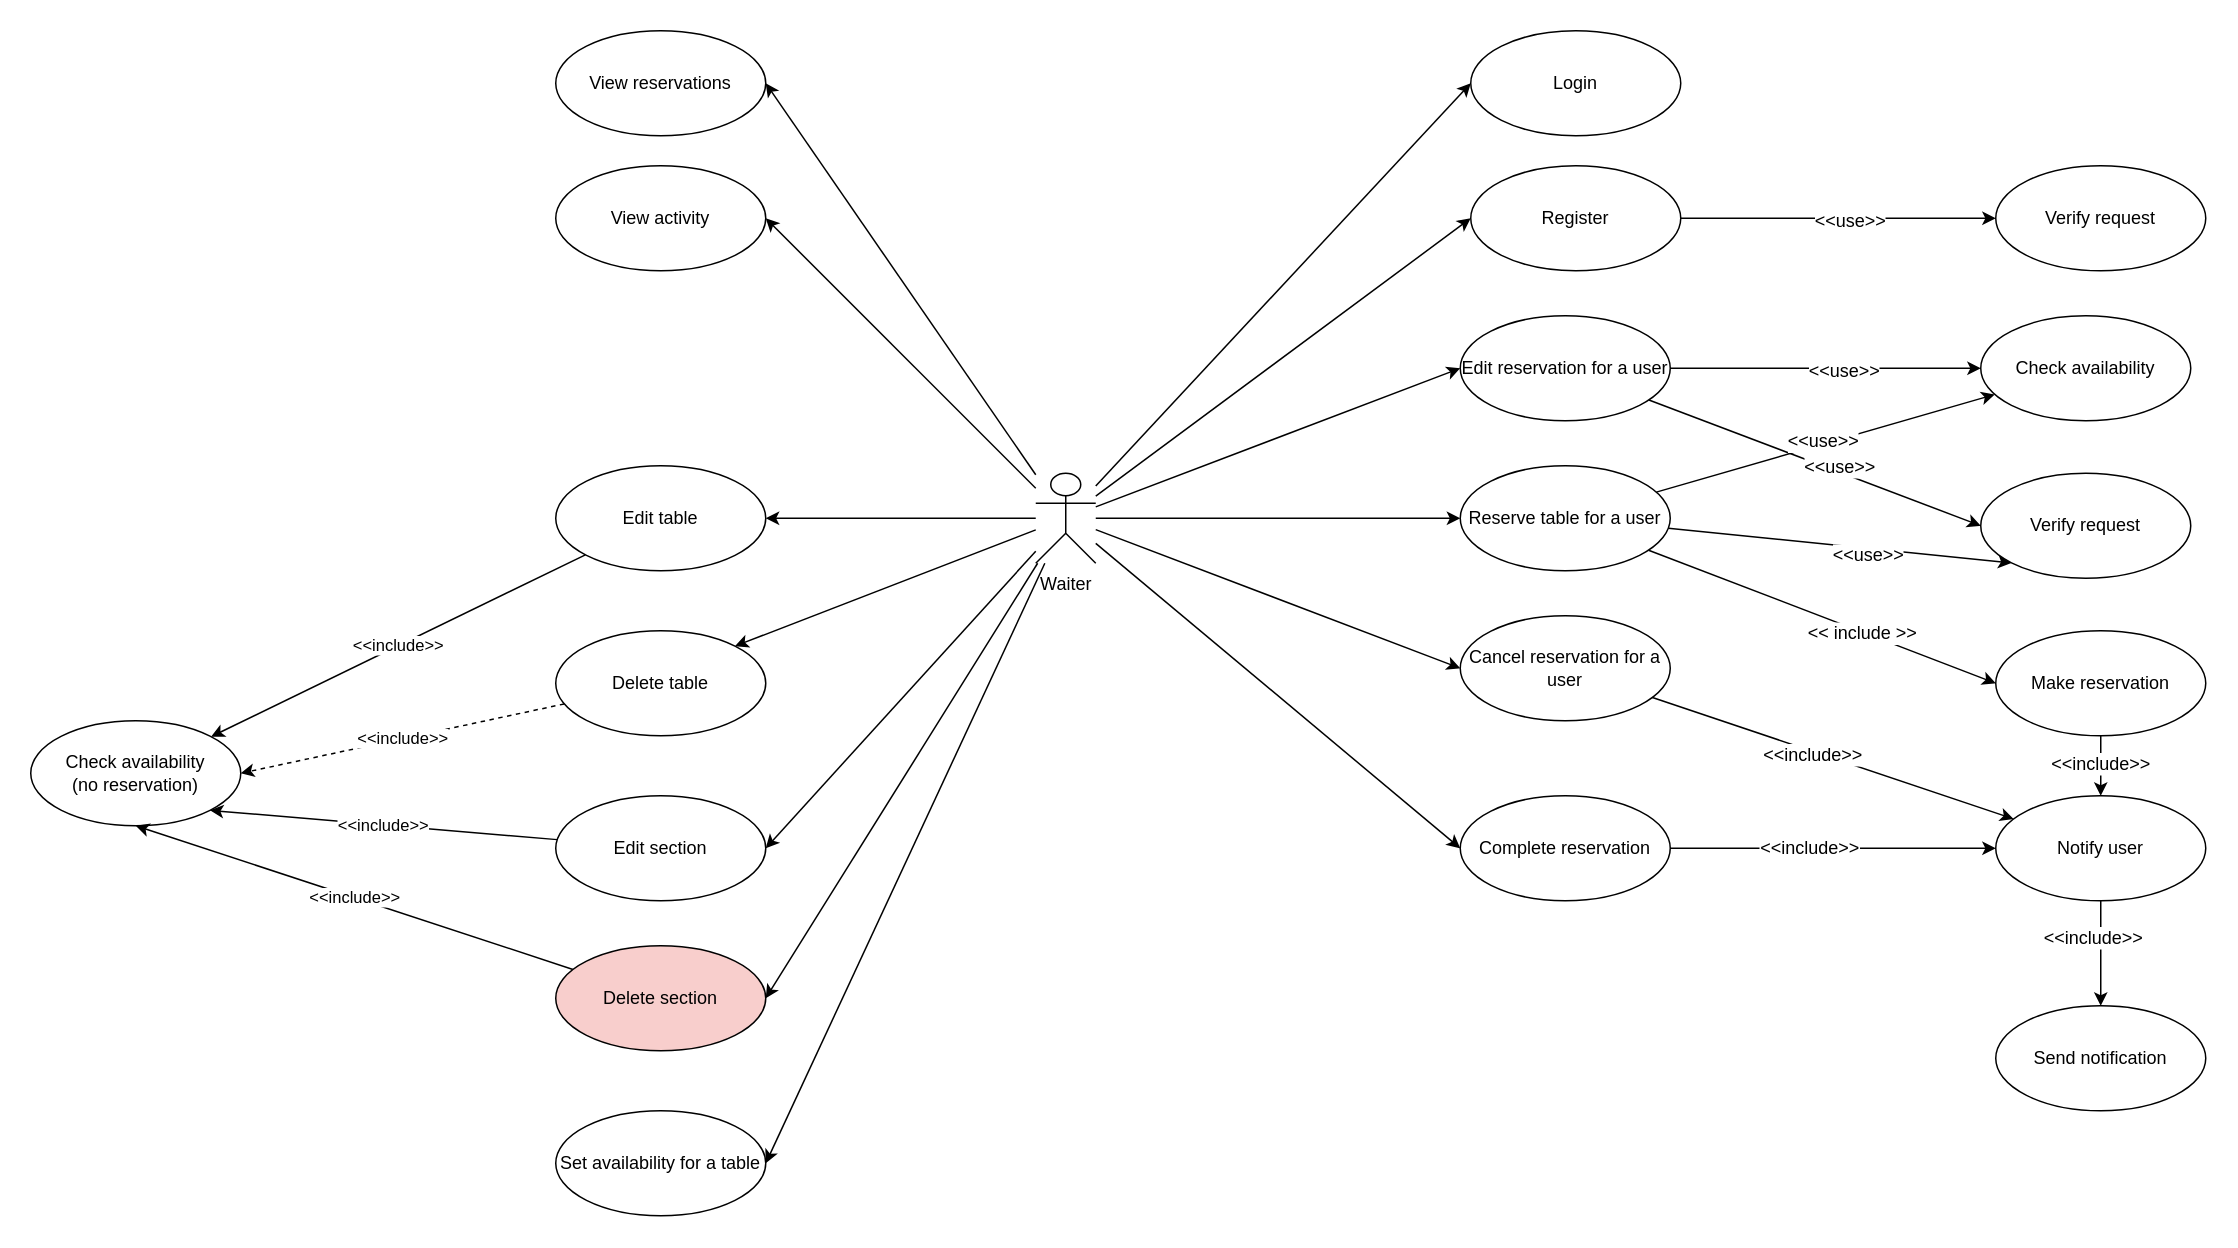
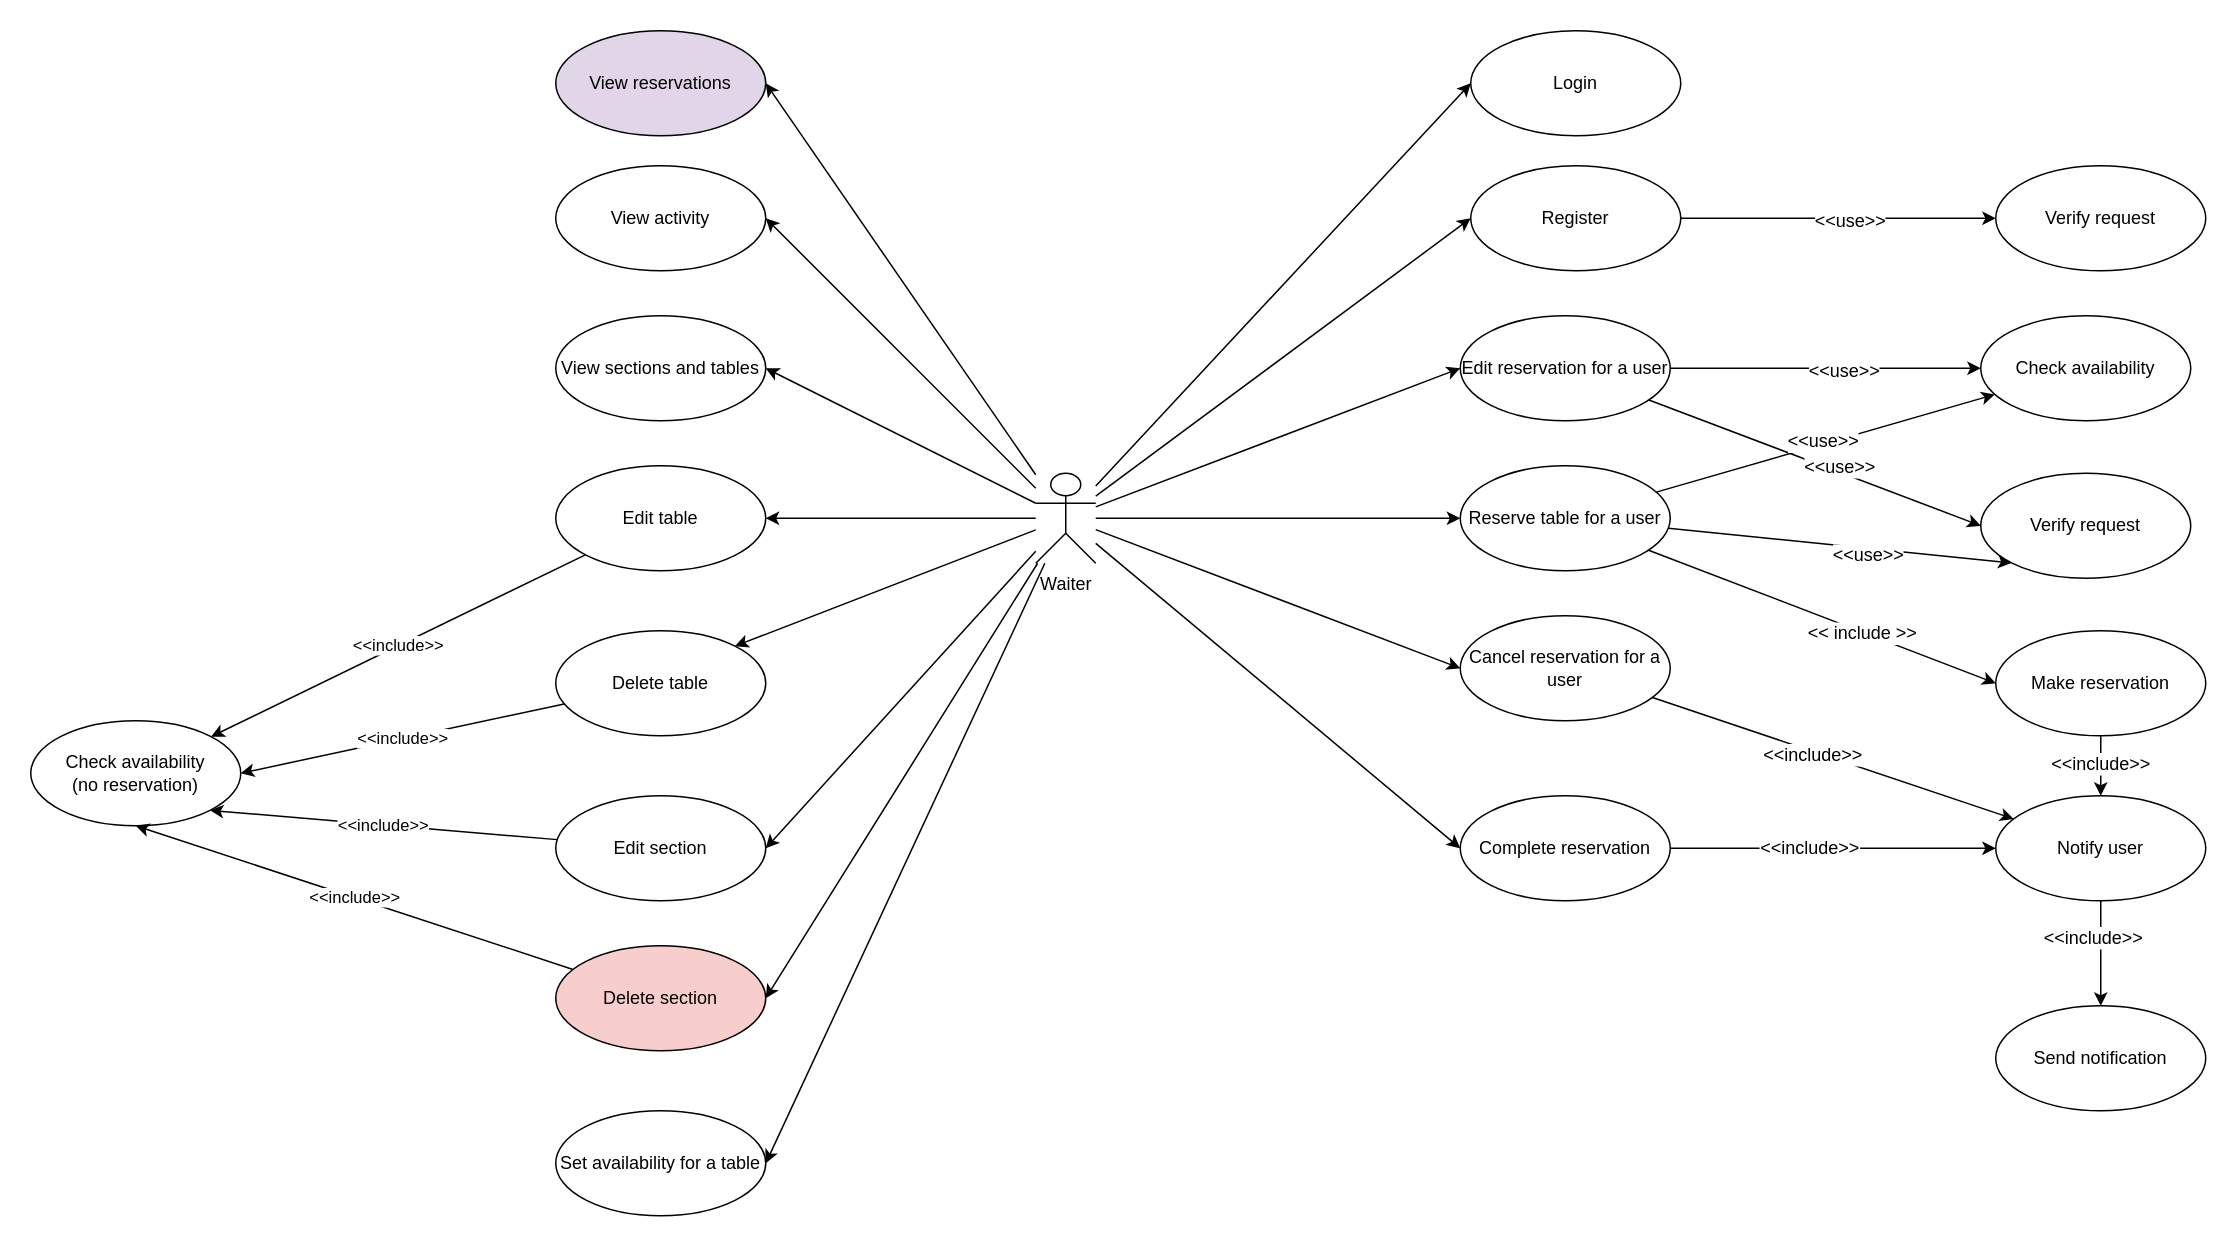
node "View reservations": fillcolor #ffffff -> #e1d5e7
node "View sections and tables": added
edge "Waiter" -> "View sections and tables": added
edge "Delete table" -> "Check availability (no reservation)": style dashed -> solid
